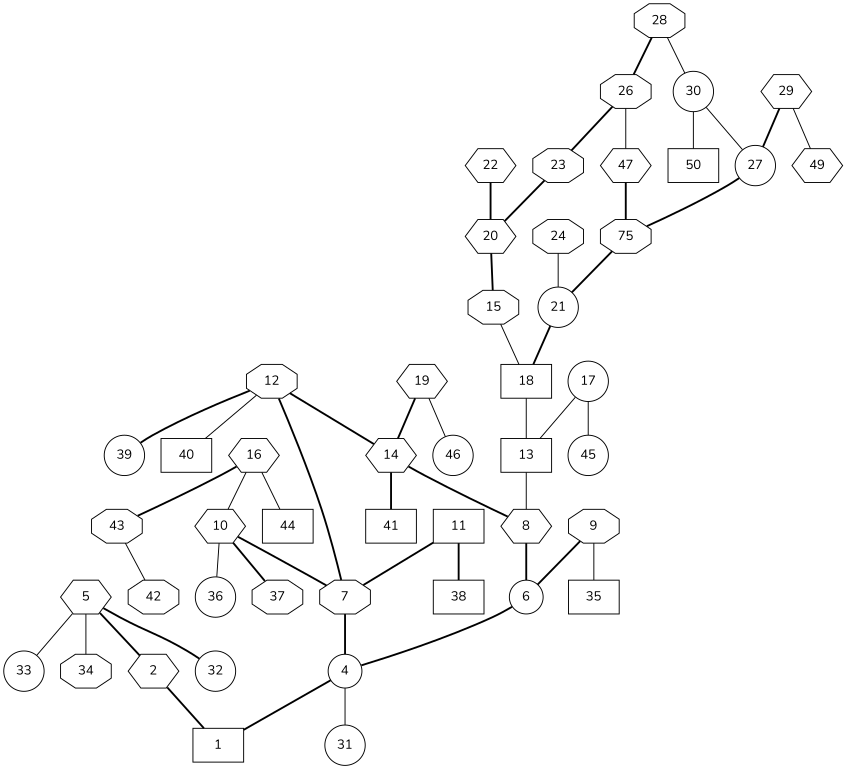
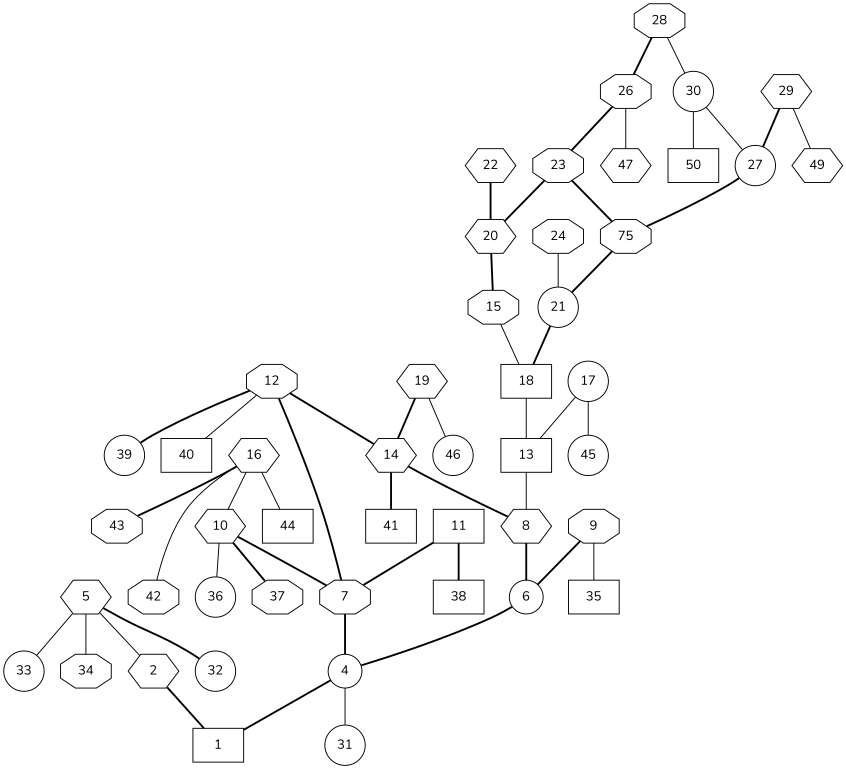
edge "47" -- "75": now "23" -- "75"
edge "43" -- "42": now "16" -- "42"
edge "5" -- "2": style bold -> solid
